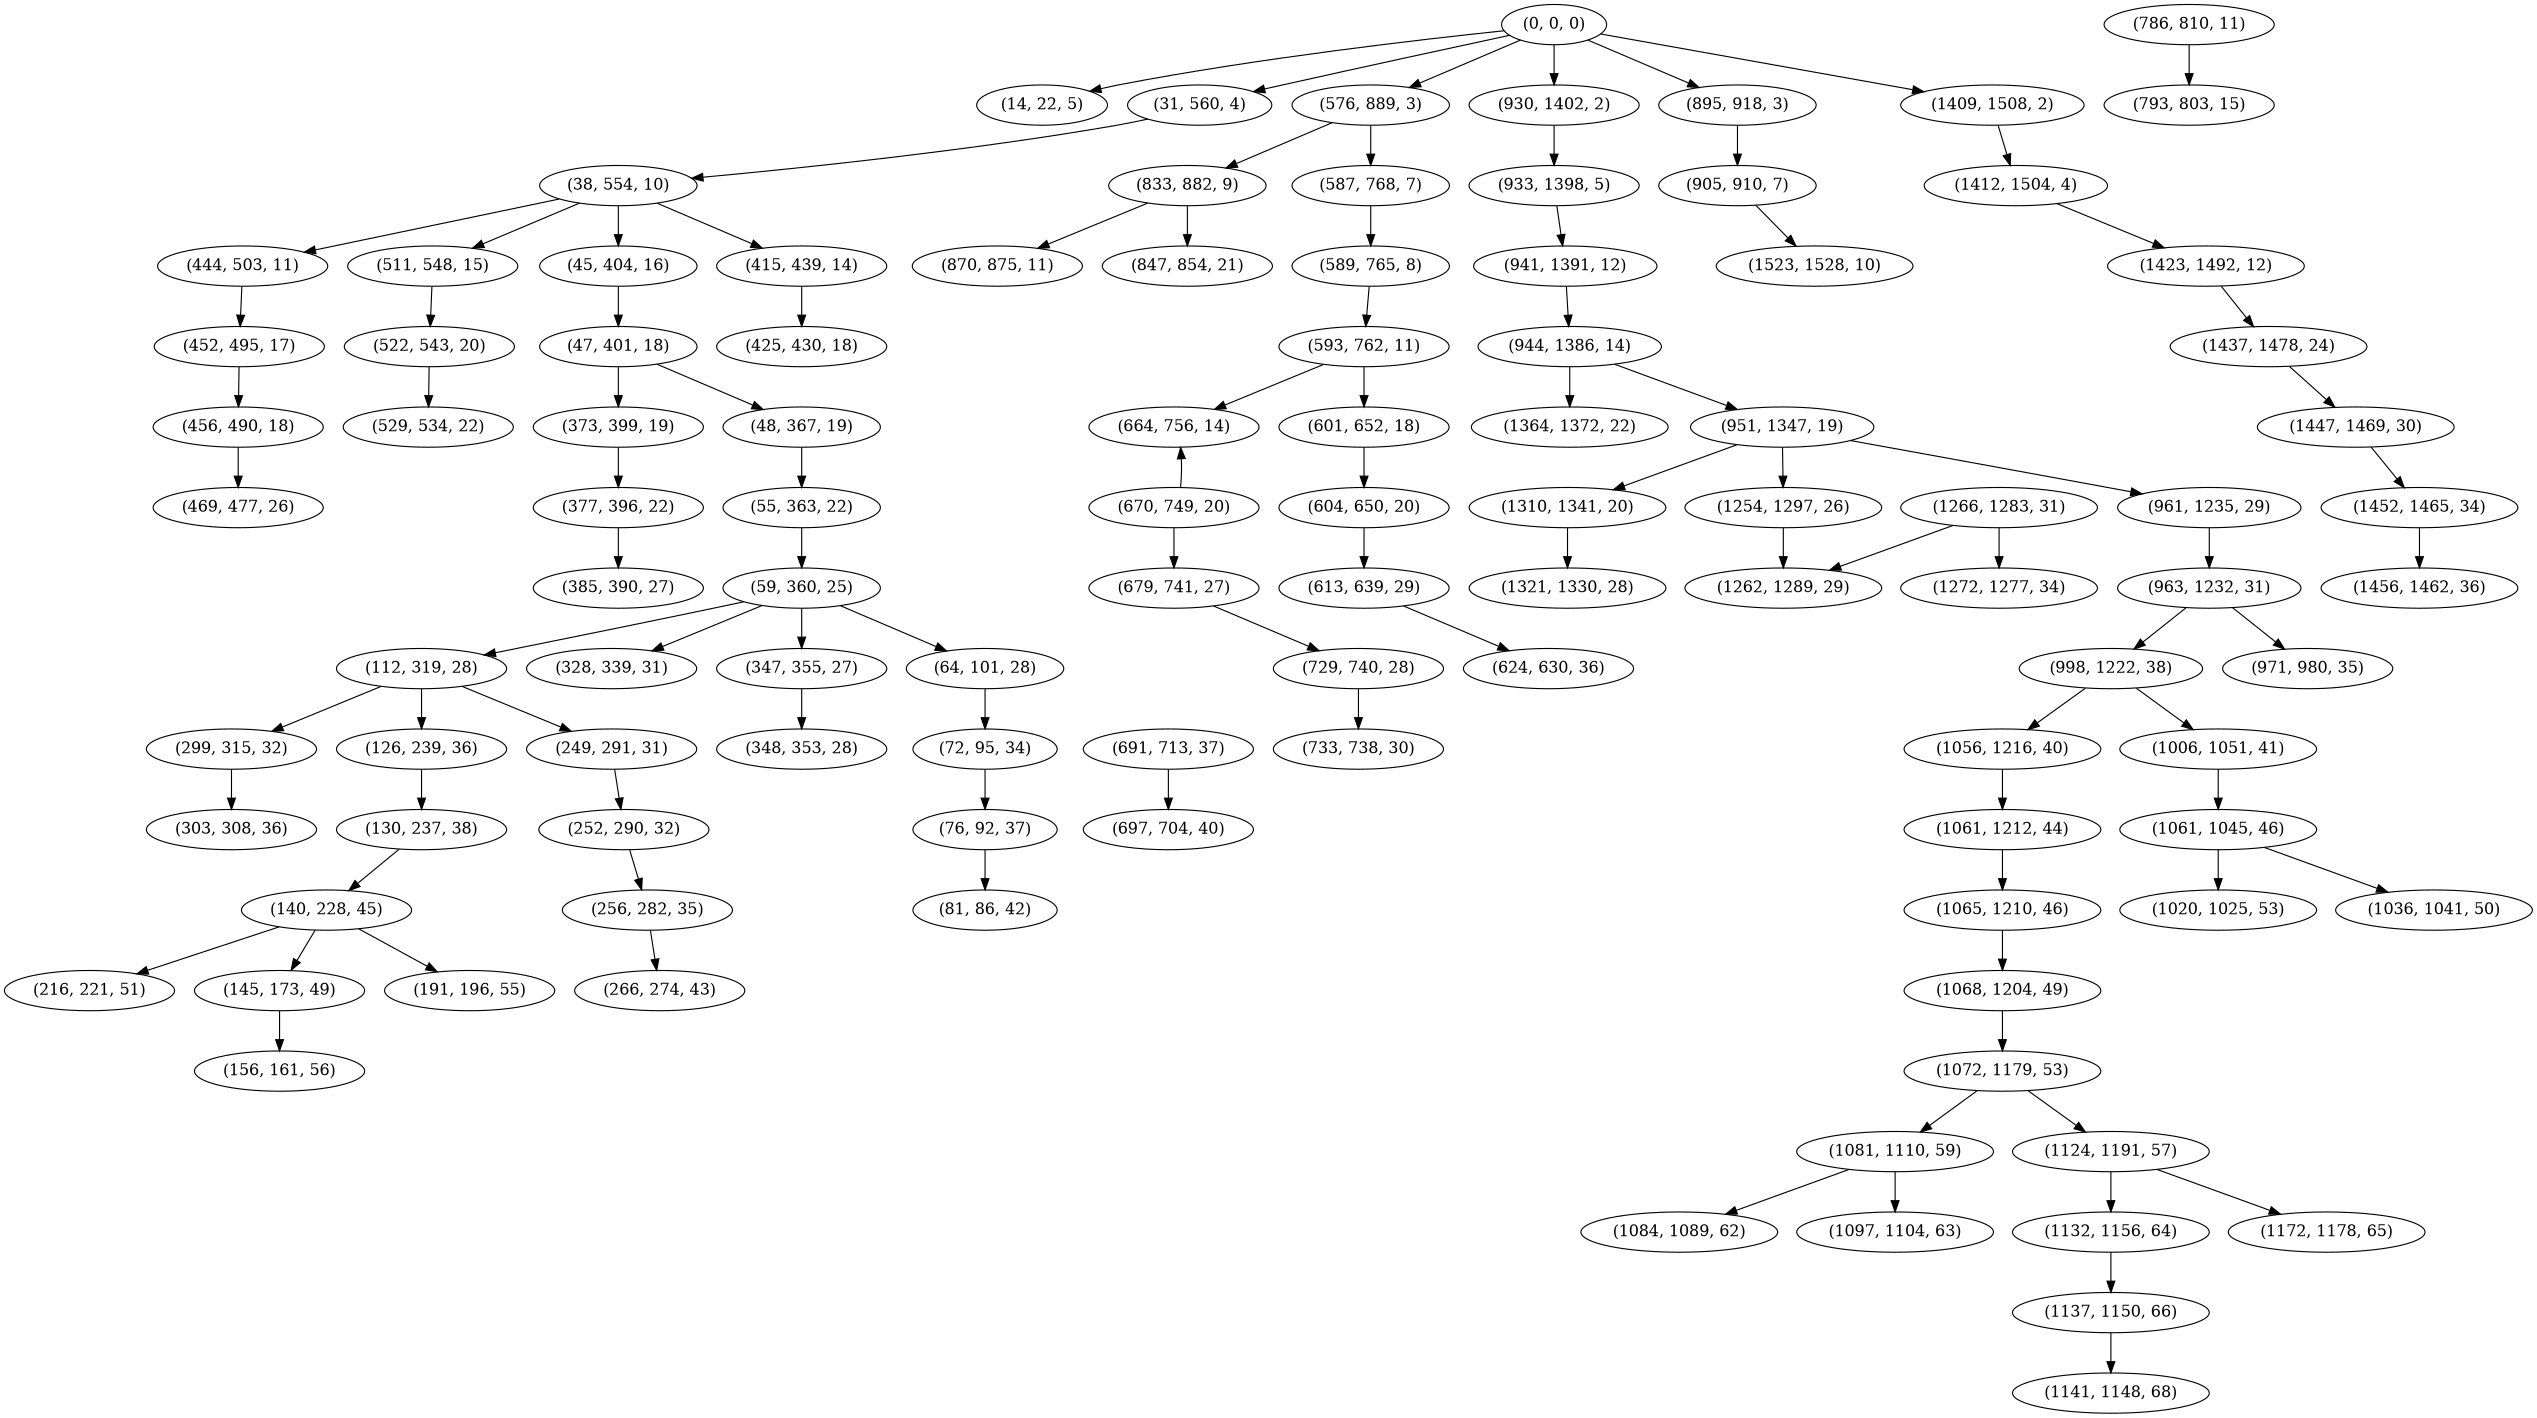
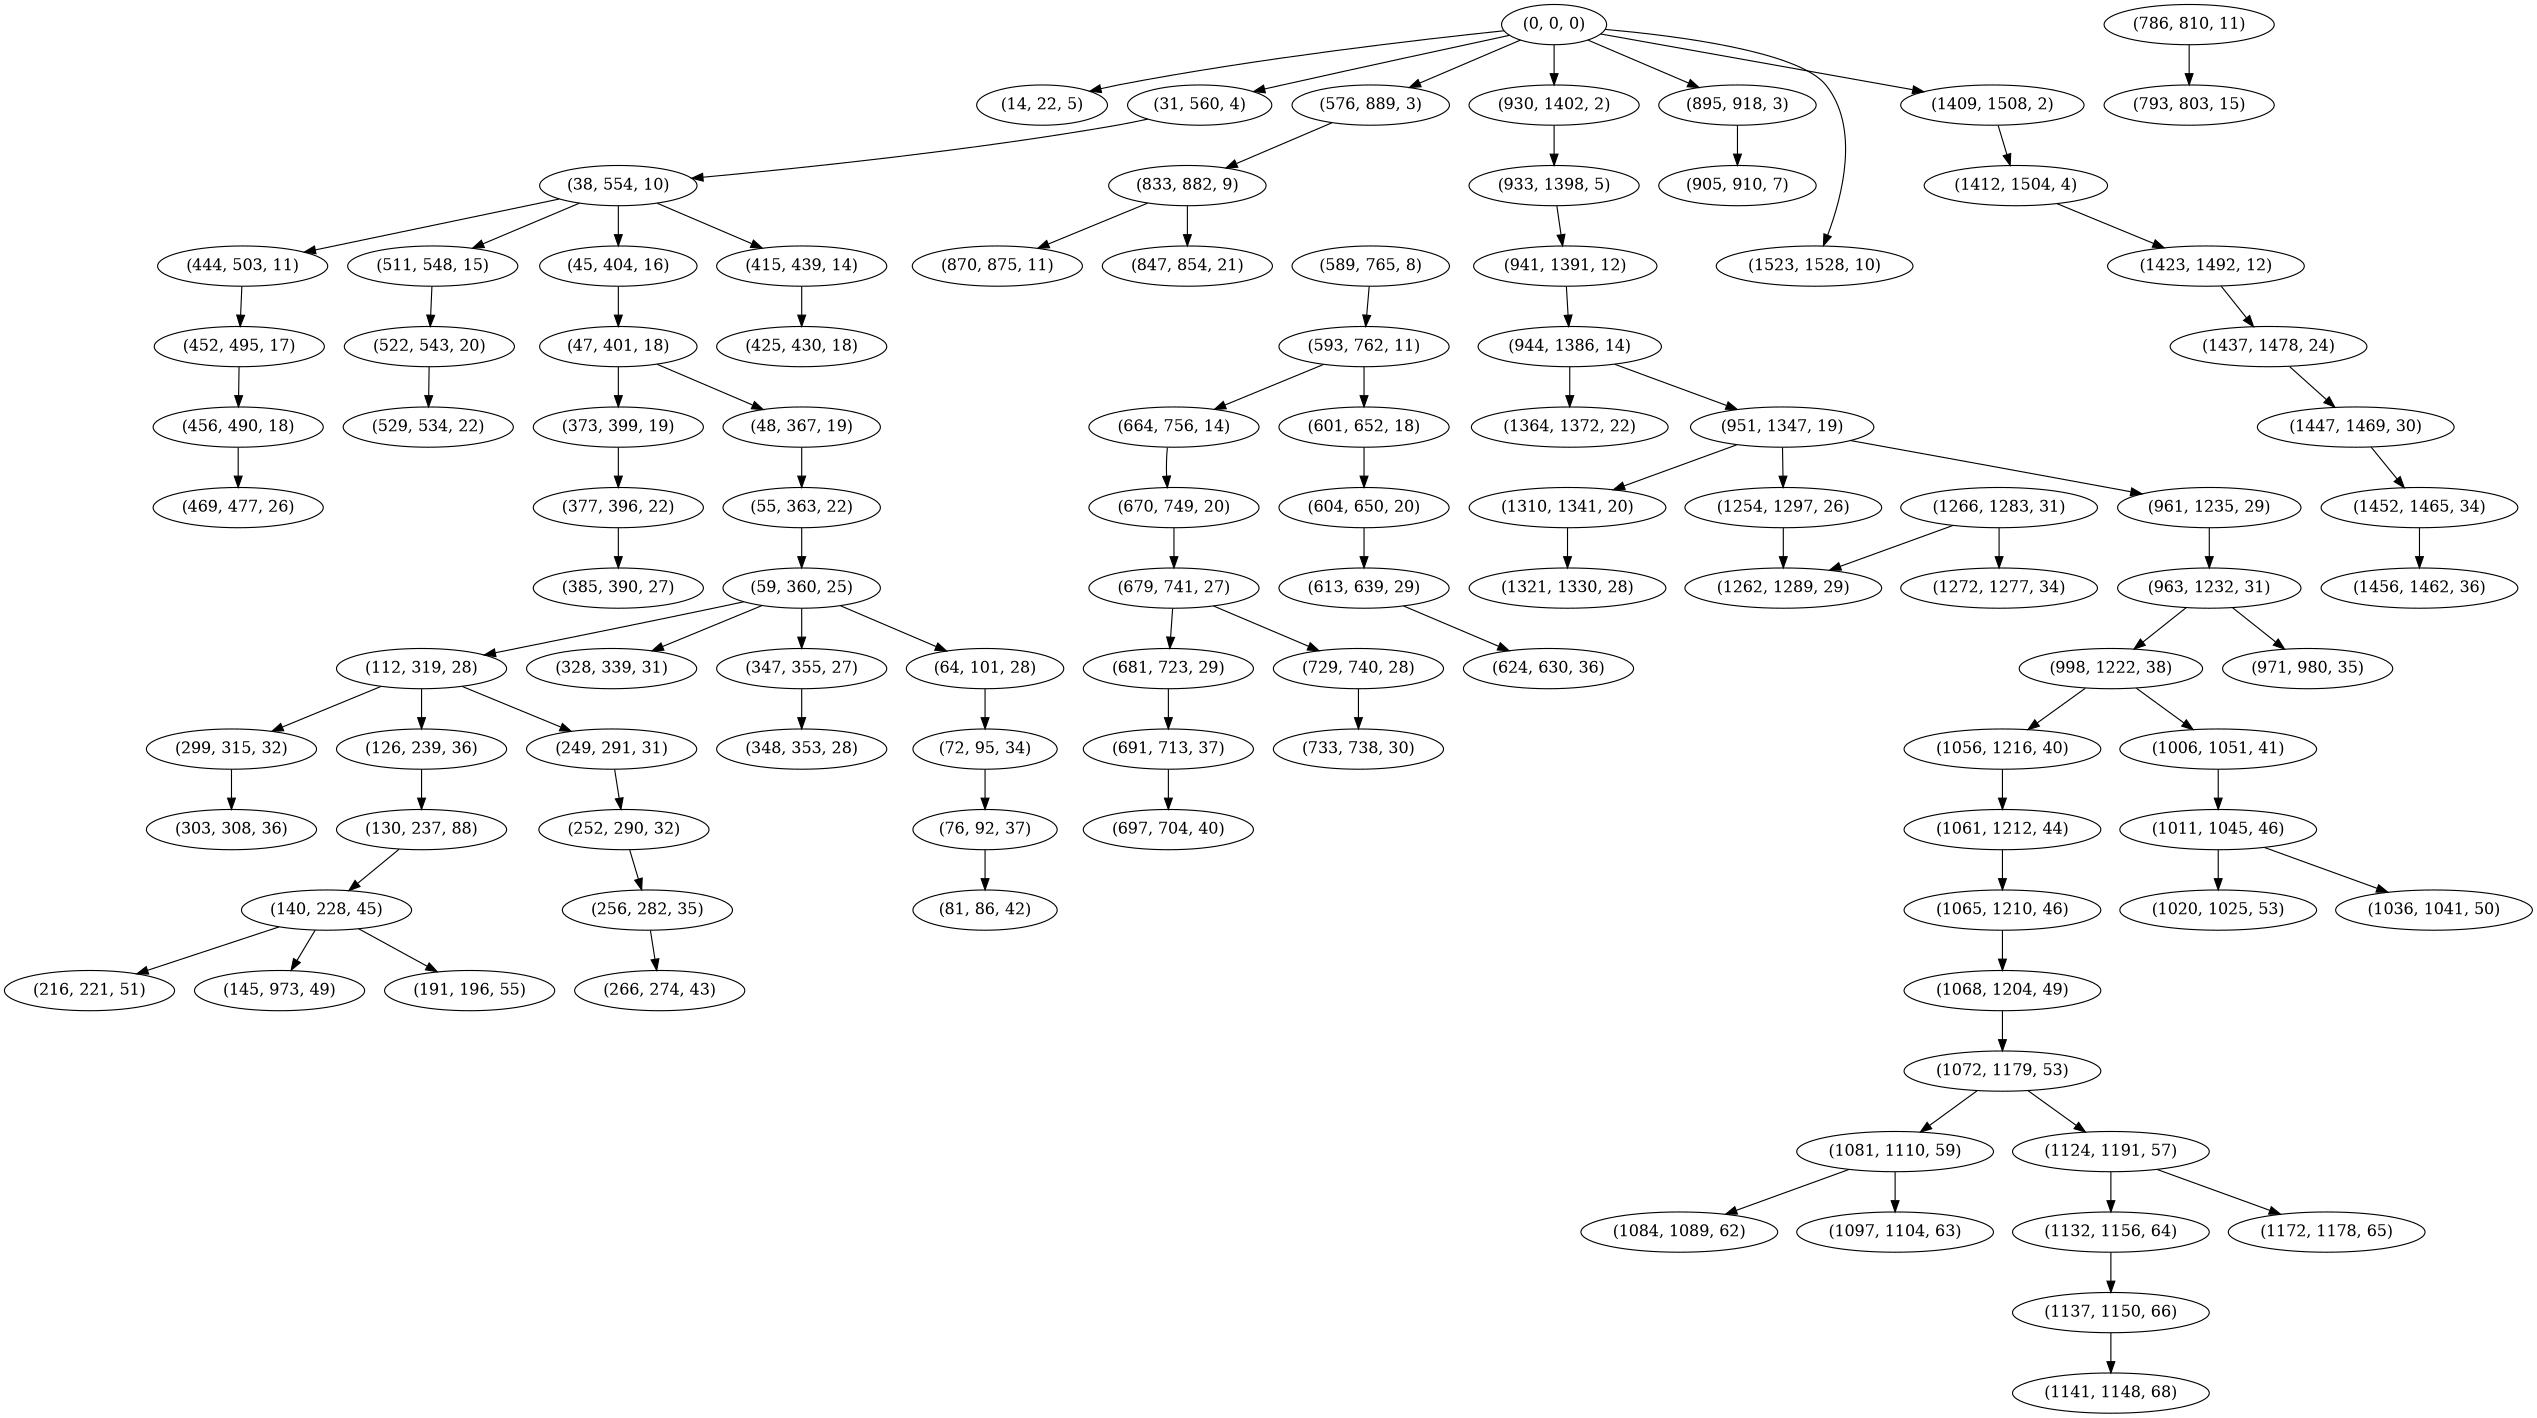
node "(587, 768, 7)": removed
edge "(905, 910, 7)" -> "(1523, 1528, 10)": now "(0, 0, 0)" -> "(1523, 1528, 10)"
edge "(670, 749, 20)" -> "(664, 756, 14)": reversed
node "(681, 723, 29)": added
node "(130, 237, 38)": label "(130, 237, 38)" -> "(130, 237, 88)"
node "(1061, 1045, 46)": label "(1061, 1045, 46)" -> "(1011, 1045, 46)"
node "(145, 173, 49)": label "(145, 173, 49)" -> "(145, 973, 49)"
node "(156, 161, 56)": removed
